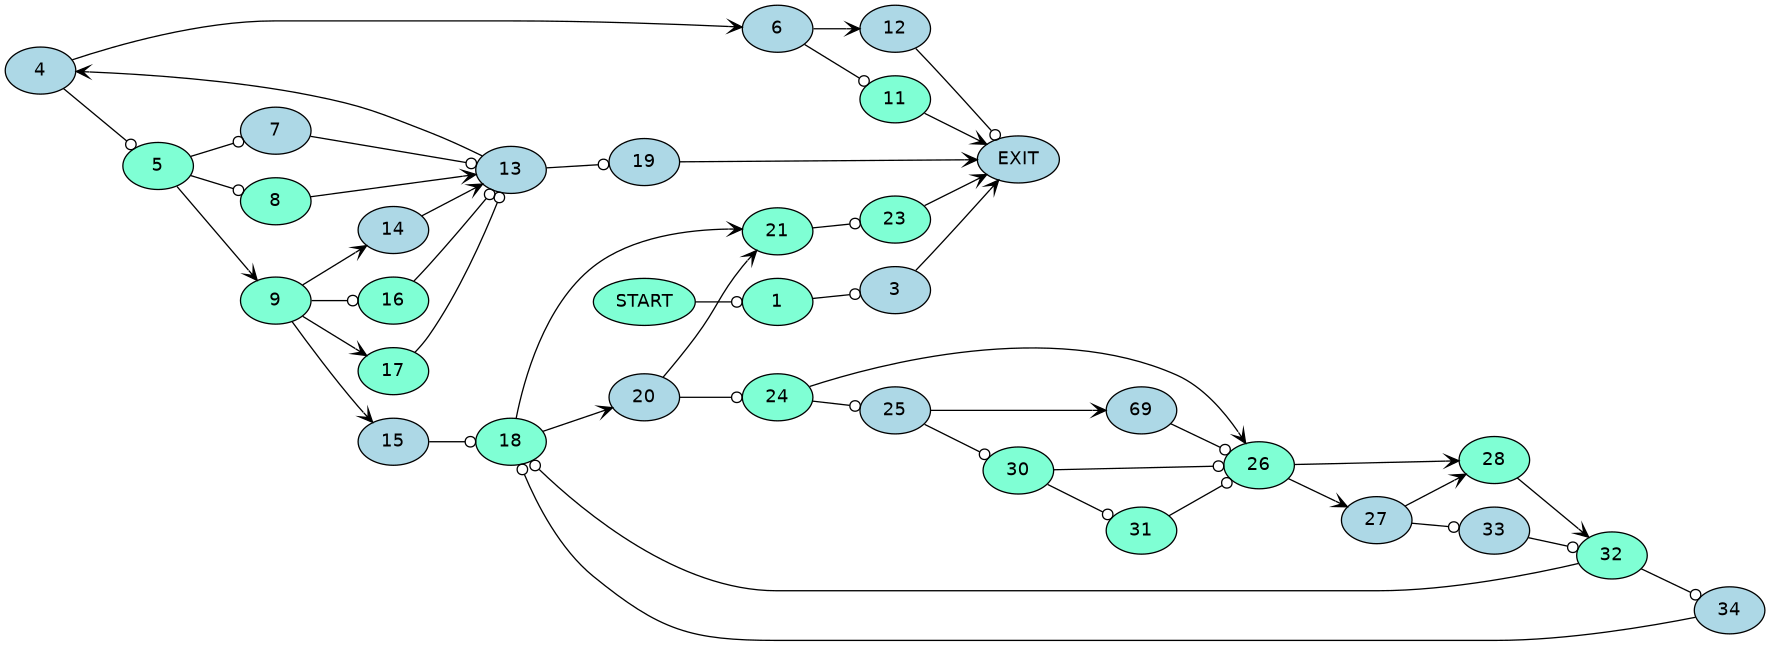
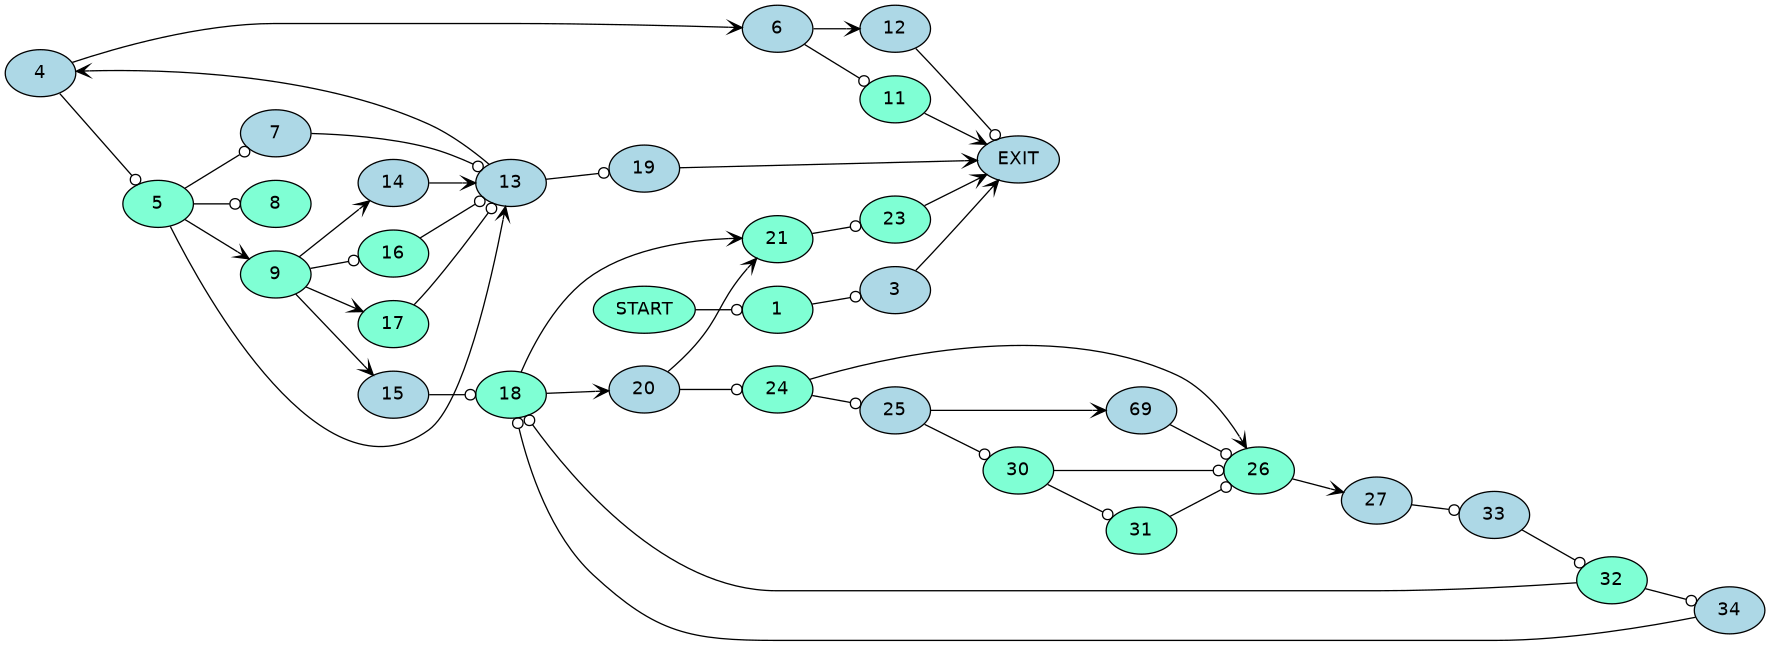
edge "8" -> "13": now "5" -> "13"
node "28": removed
